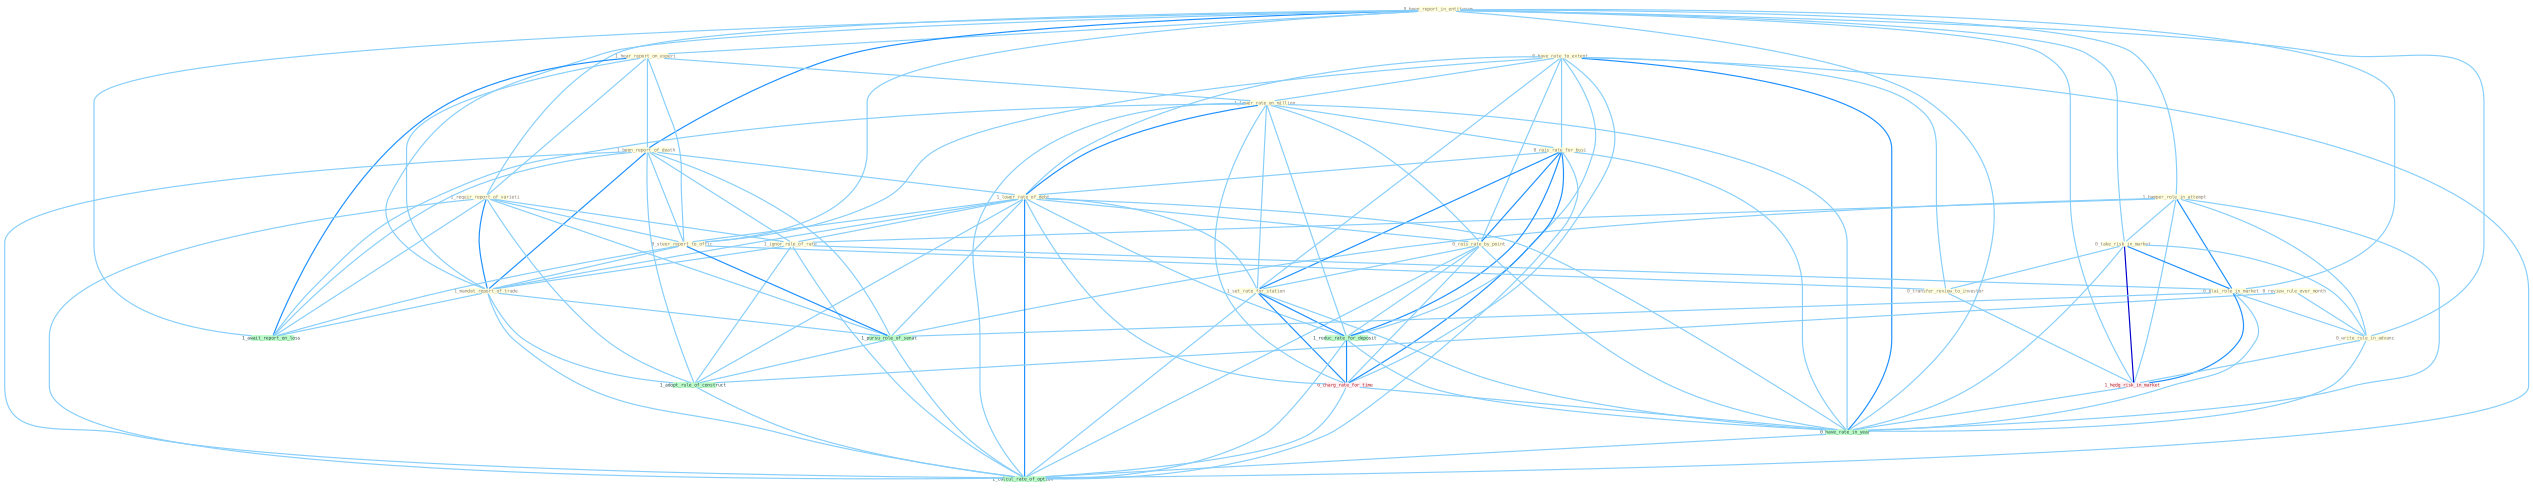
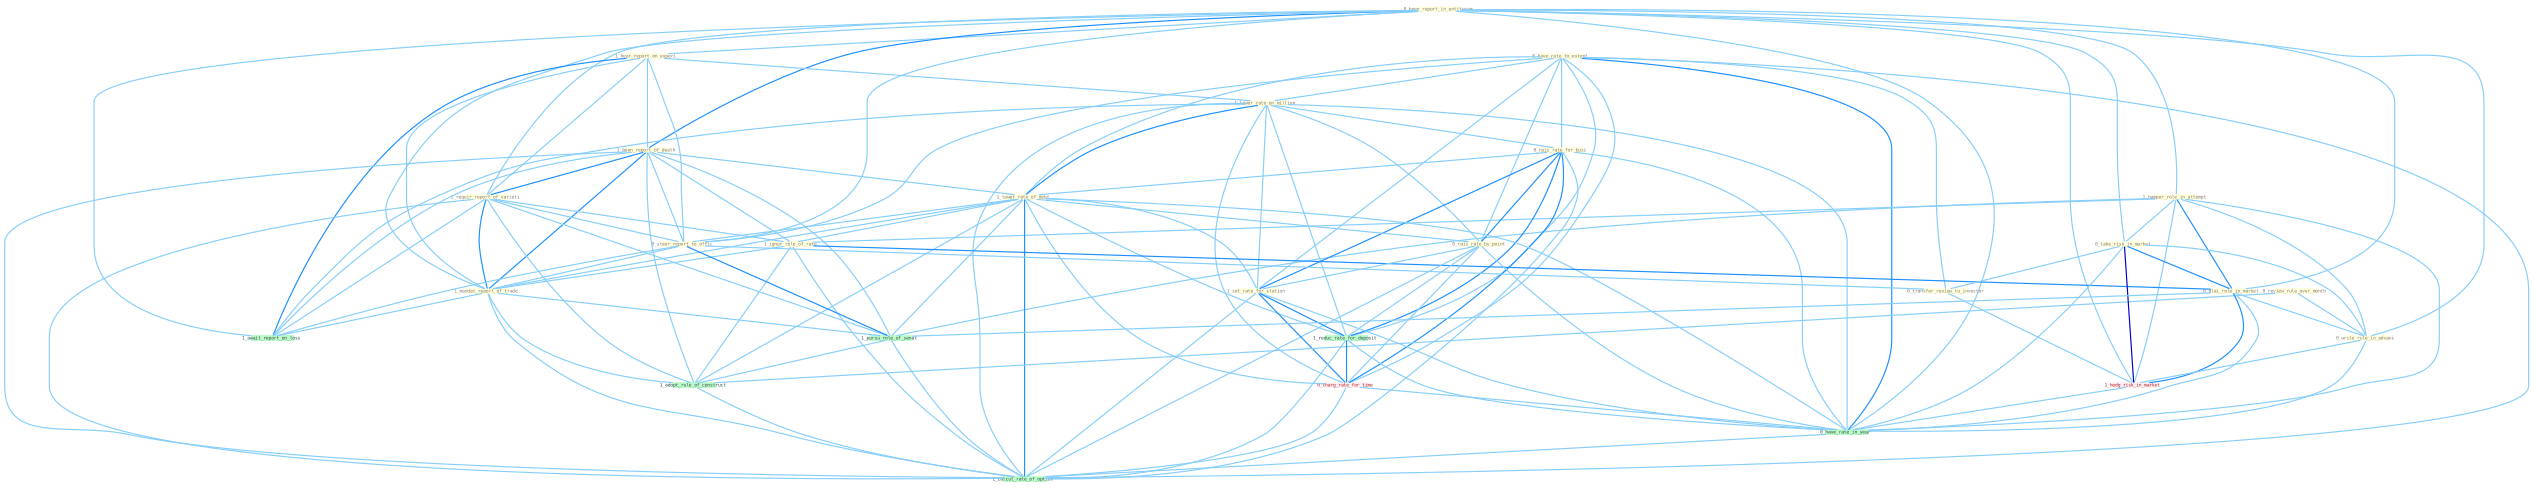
edge "1_been_report_of_death" -- "1_requir_report_of_varieti": added
edge "1_ignor_role_of_rate" -- "0_plai_role_in_market": color #87cefa -> #1e90ff
